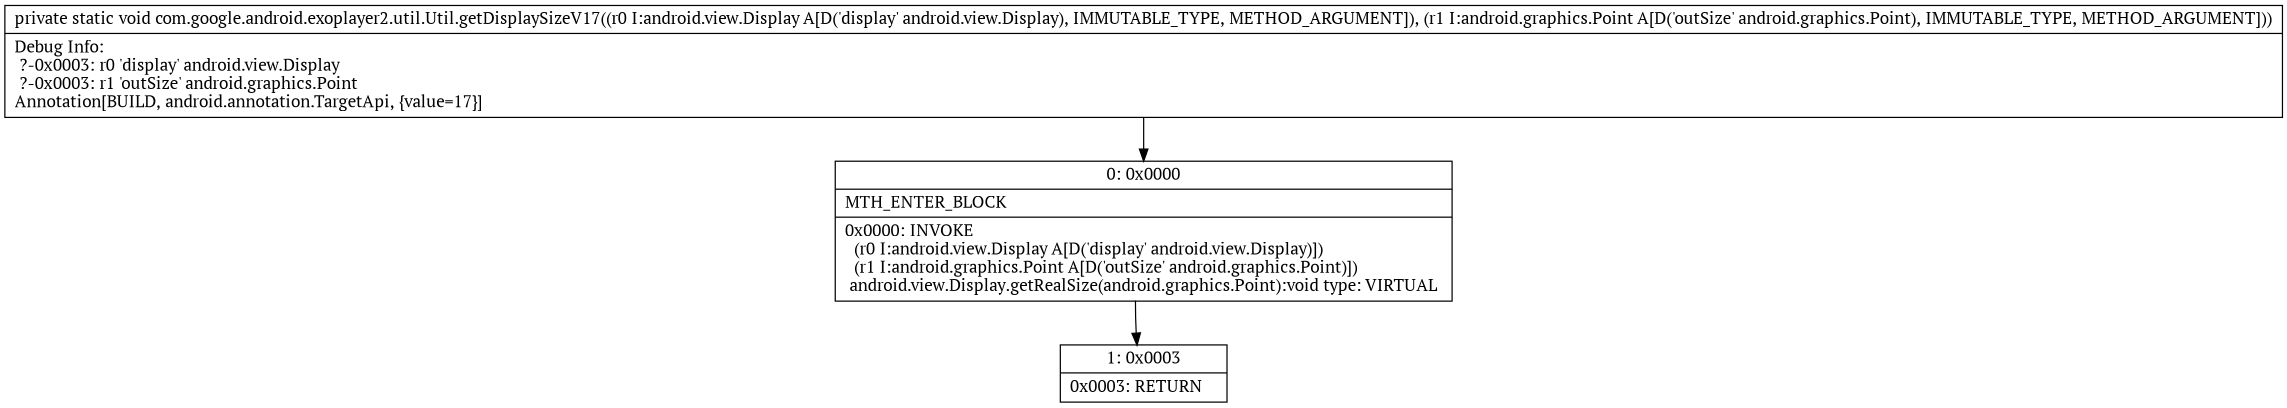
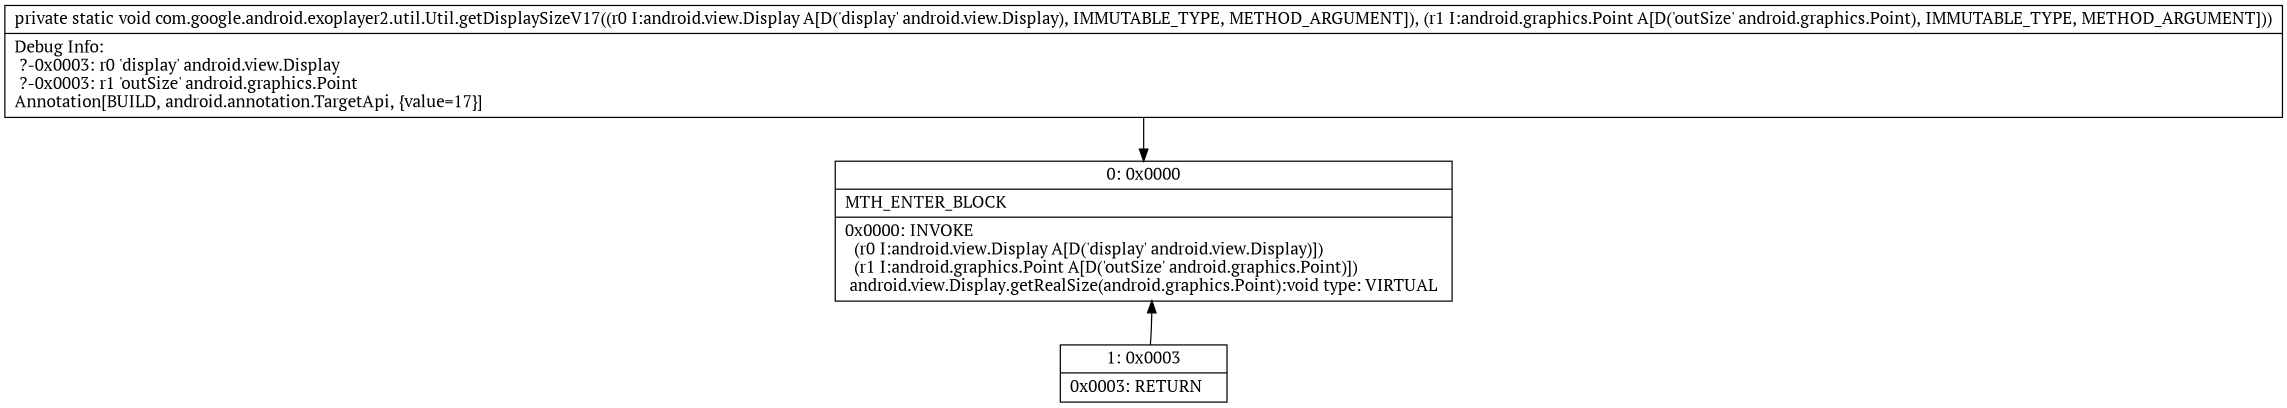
edge "0: 0x0000" -> "1: 0x0003": reversed
